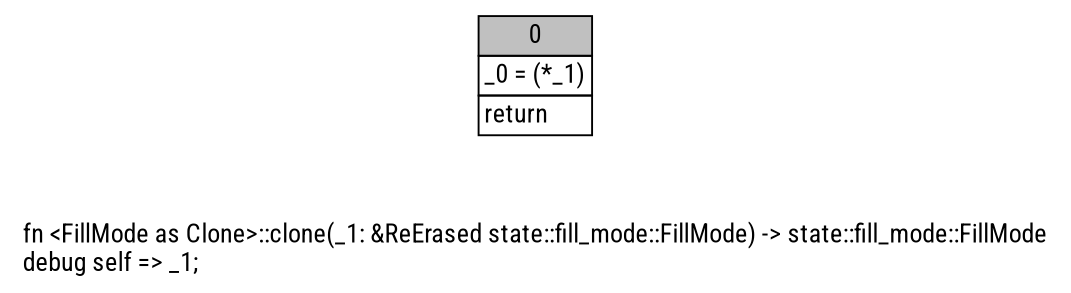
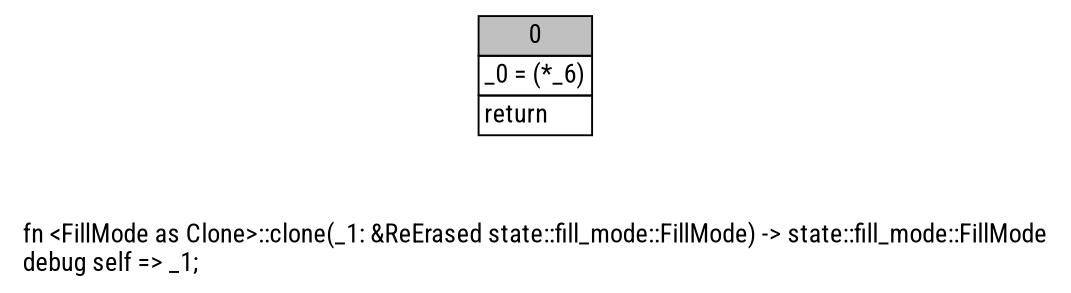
node "0": text "_0 = (*_1)" -> "_0 = (*_6)"
